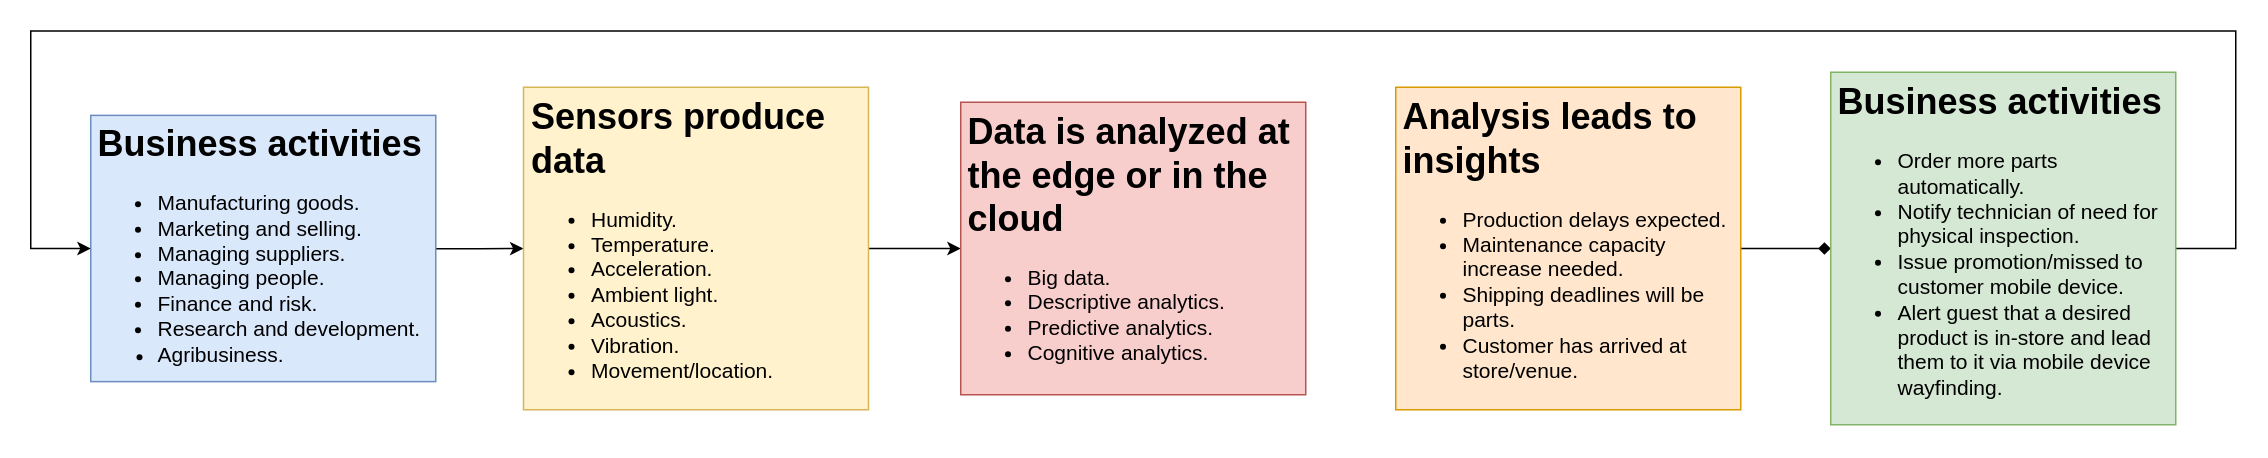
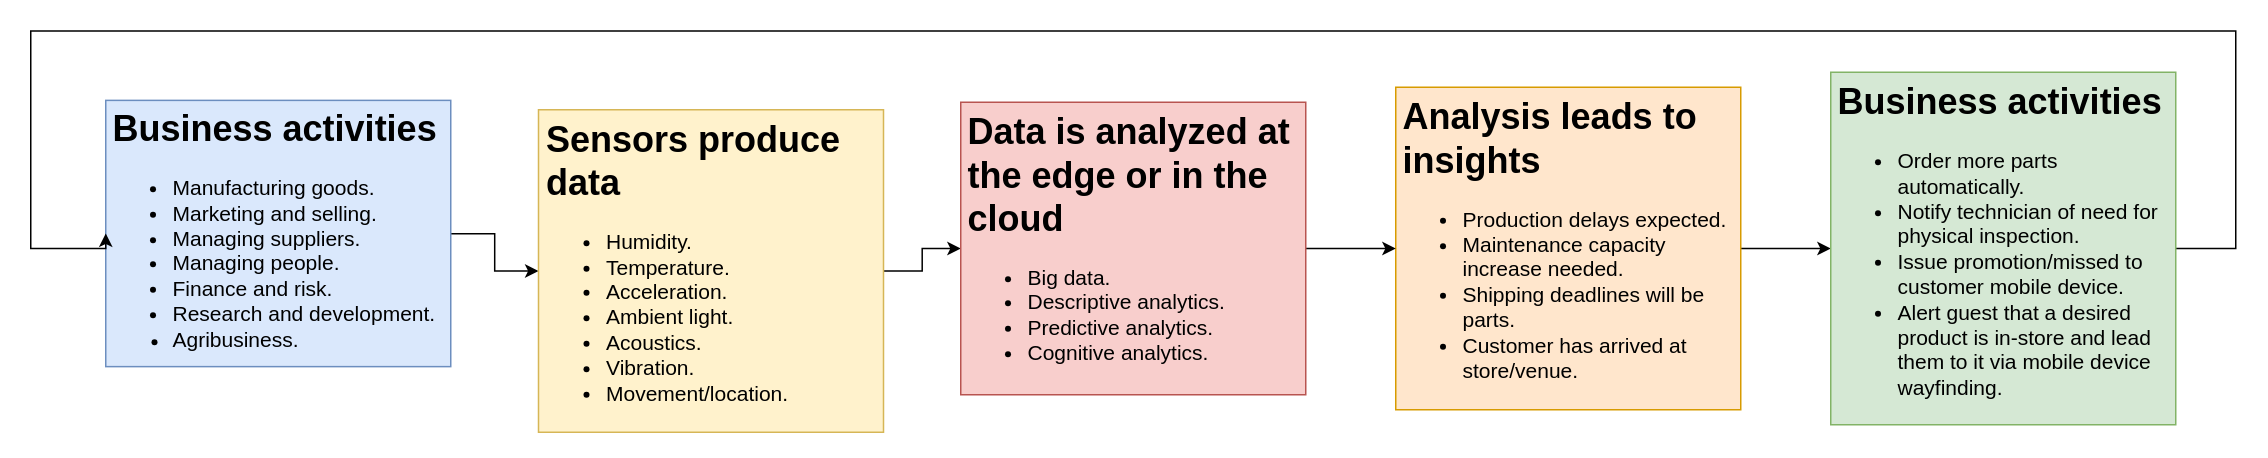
node "Business activities Manufacturing goods. Marketing and selling. Managing suppliers. Managing people. Finance and risk. Research and development. Agribusiness.": moved (263, 248) -> (278, 233)
node "Sensors produce dataHumidity. Temperature. Acceleration. Ambient light. Acoustics. Vibration. Movement/location.": moved (696, 248) -> (711, 271)
edge "Data is analyzed at the edge or in the cloudBig data. Descriptive analytics. Predictive analytics. Cognitive analytics." -> "Analysis leads to insightsProduction delays expected. Maintenance capacity increase needed. Shipping deadlines will be parts. Customer has arrived at store/venue.": added
edge "Analysis leads to insightsProduction delays expected. Maintenance capacity increase needed. Shipping deadlines will be parts. Customer has arrived at store/venue." -> "Business activitiesOrder more parts automatically. Notify technician of need for physical inspection. Issue promotion/missed to customer mobile device. Alert guest that a desired product is in-store and lead them to it via mobile device wayfinding.": arrowhead diamond -> classic
